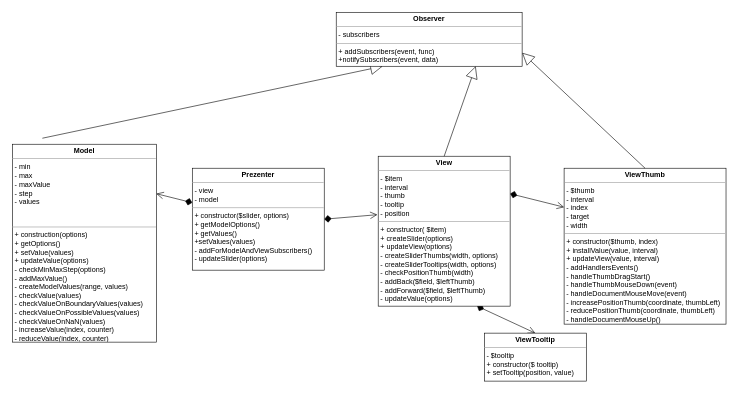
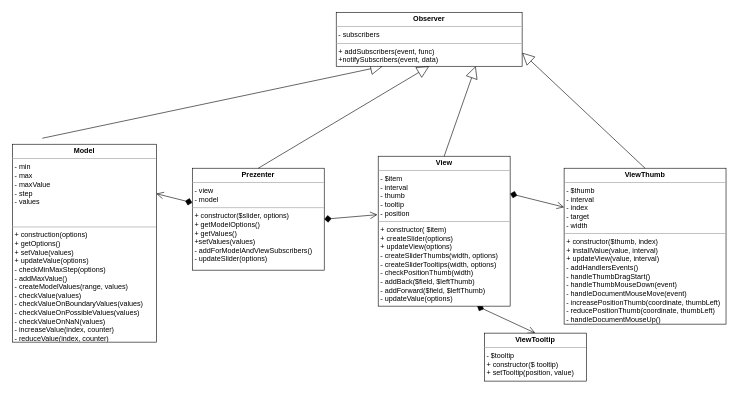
edge "Prezenter - view - model + constructor($slider, options) + getModelOptions() + getValues() +setValues(values) - addForModelAndViewSubscribers() - updateSlider(options)" -> "Observer - subscribers + addSubscribers(event, func)+notifySubscribers(event, data)": added
